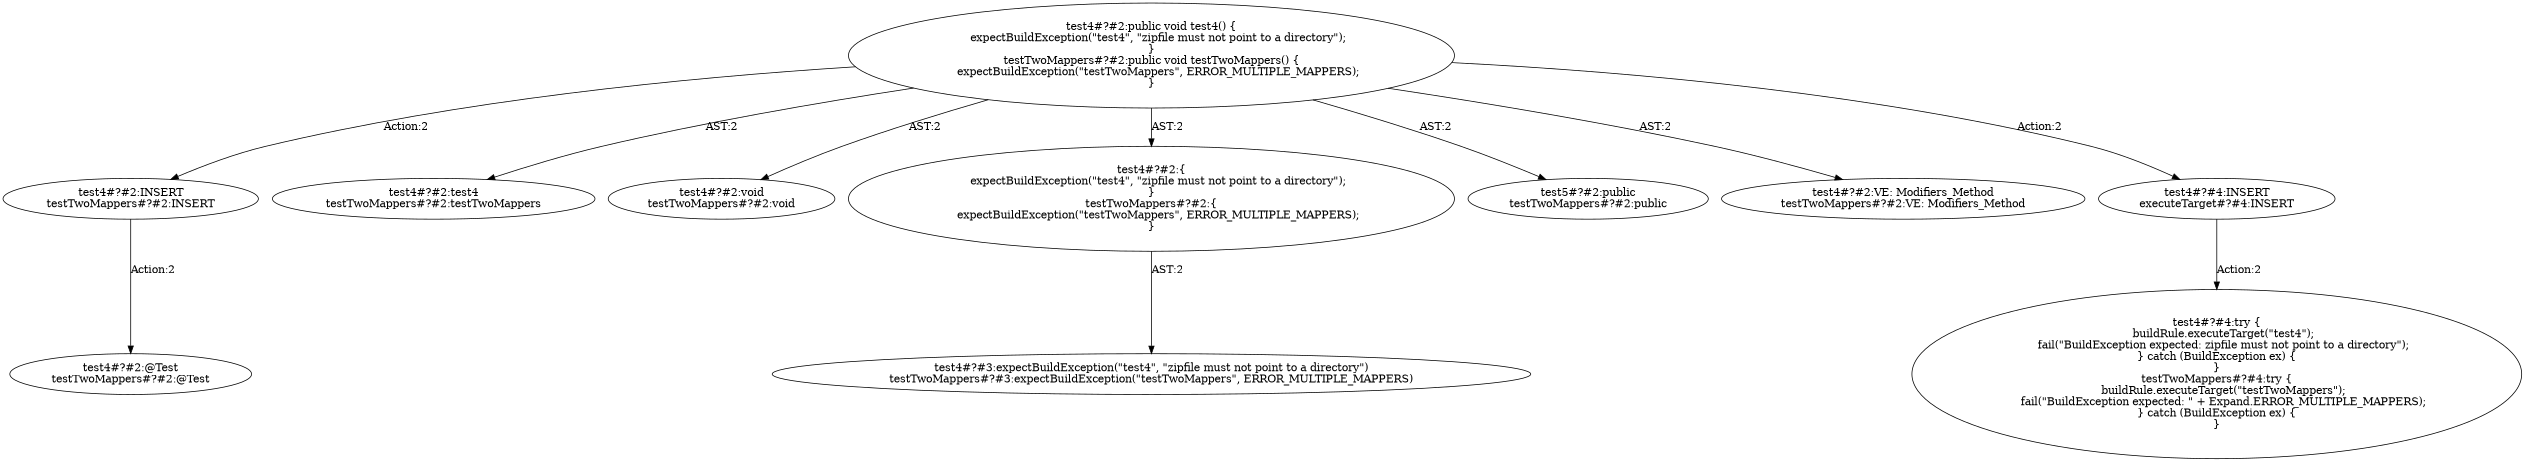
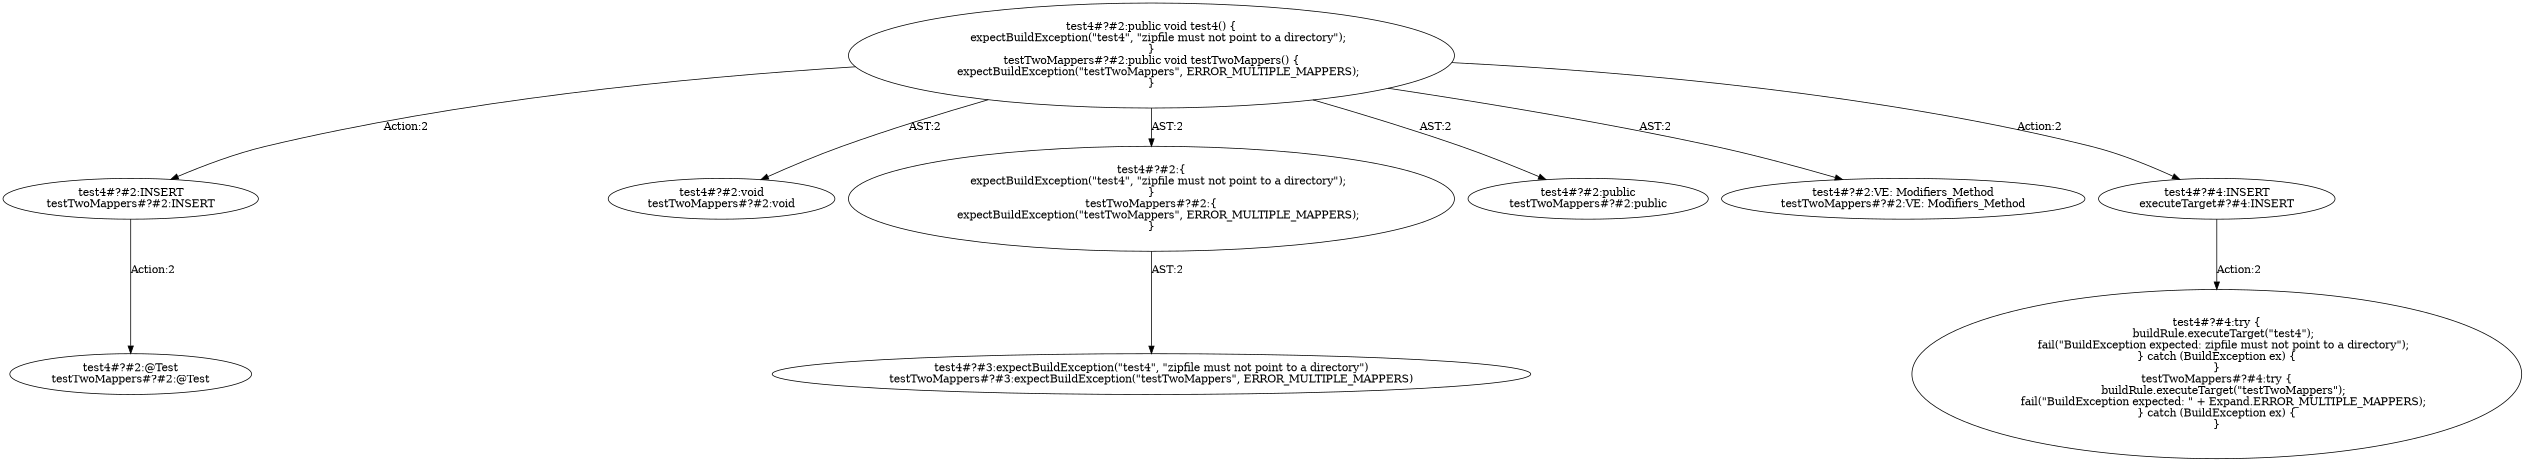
node "test4#?#2:test4 testTwoMappers#?#2:testTwoMappers": removed
node "test5#?#2:public testTwoMappers#?#2:public": label "test5#?#2:public testTwoMappers#?#2:public" -> "test4#?#2:public testTwoMappers#?#2:public"
